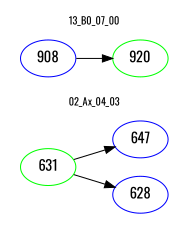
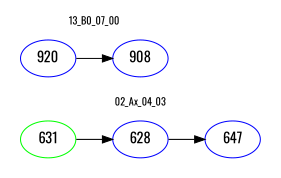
edge "908" -> "920": reversed
node "920": color green -> blue
edge "631" -> "647": now "628" -> "647"
